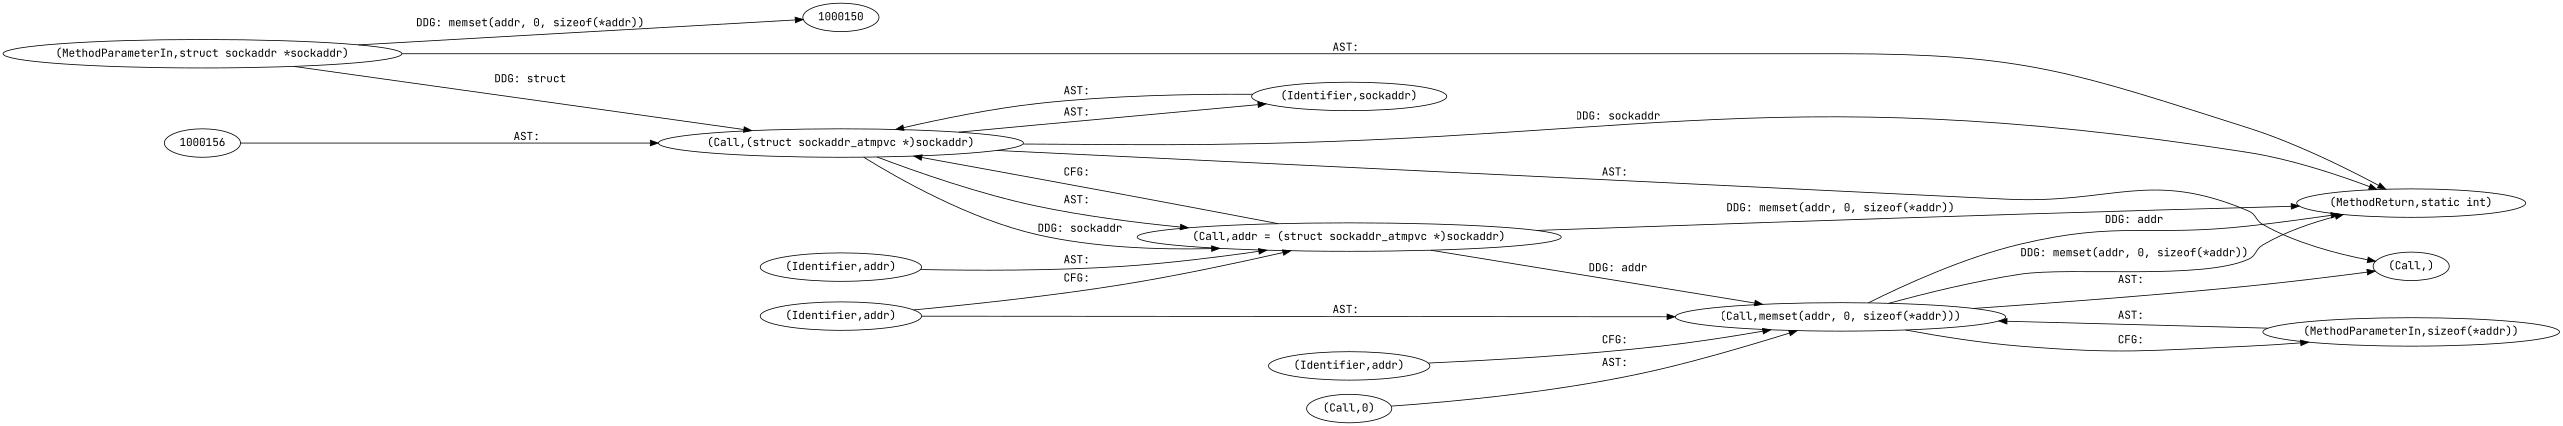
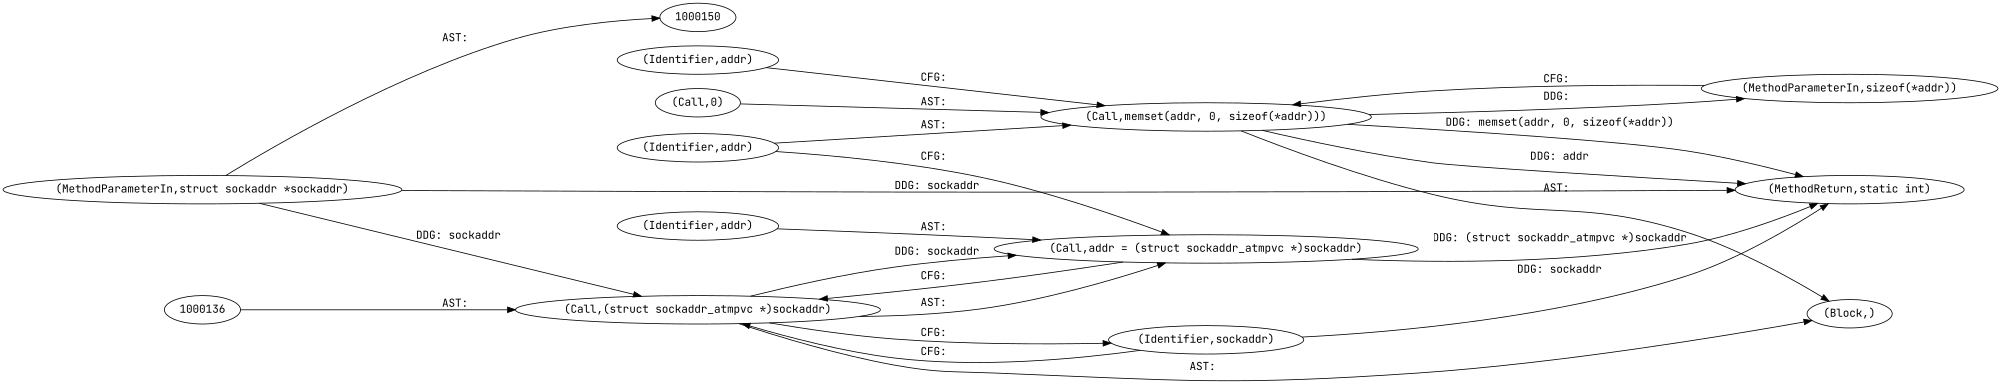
edge "(MethodParameterIn,struct sockaddr *sockaddr)" -> "1000150": label "DDG: memset(addr, 0, sizeof(*addr))" -> "AST: "
edge "(MethodParameterIn,struct sockaddr *sockaddr)" -> "(MethodReturn,static int)": label "AST: " -> "DDG: sockaddr"
edge "(MethodParameterIn,struct sockaddr *sockaddr)" -> "(Call,(struct sockaddr_atmpvc *)sockaddr)": label "DDG: struct" -> "DDG: sockaddr"
edge "(Identifier,sockaddr)" -> "(Call,(struct sockaddr_atmpvc *)sockaddr)": label "AST: " -> "CFG: "
edge "(Call,(struct sockaddr_atmpvc *)sockaddr)" -> "(Identifier,sockaddr)": label "AST: " -> "CFG: "
edge "(Call,(struct sockaddr_atmpvc *)sockaddr)" -> "(MethodReturn,static int)": now "(Identifier,sockaddr)" -> "(MethodReturn,static int)"
node "1000156": label "1000156" -> "1000136"
edge "(Call,addr = (struct sockaddr_atmpvc *)sockaddr)" -> "(MethodReturn,static int)": label "DDG: memset(addr, 0, sizeof(*addr))" -> "DDG: (struct sockaddr_atmpvc *)sockaddr"
node "(Call,)": label "(Call,)" -> "(Block,)"
edge "(Call,addr = (struct sockaddr_atmpvc *)sockaddr)" -> "(Call,memset(addr, 0, sizeof(*addr)))": removed, label "DDG: addr"
edge "(MethodParameterIn,sizeof(*addr))" -> "(Call,memset(addr, 0, sizeof(*addr)))": label "AST: " -> "CFG: "
edge "(Call,memset(addr, 0, sizeof(*addr)))" -> "(MethodParameterIn,sizeof(*addr))": label "CFG: " -> "DDG: "
